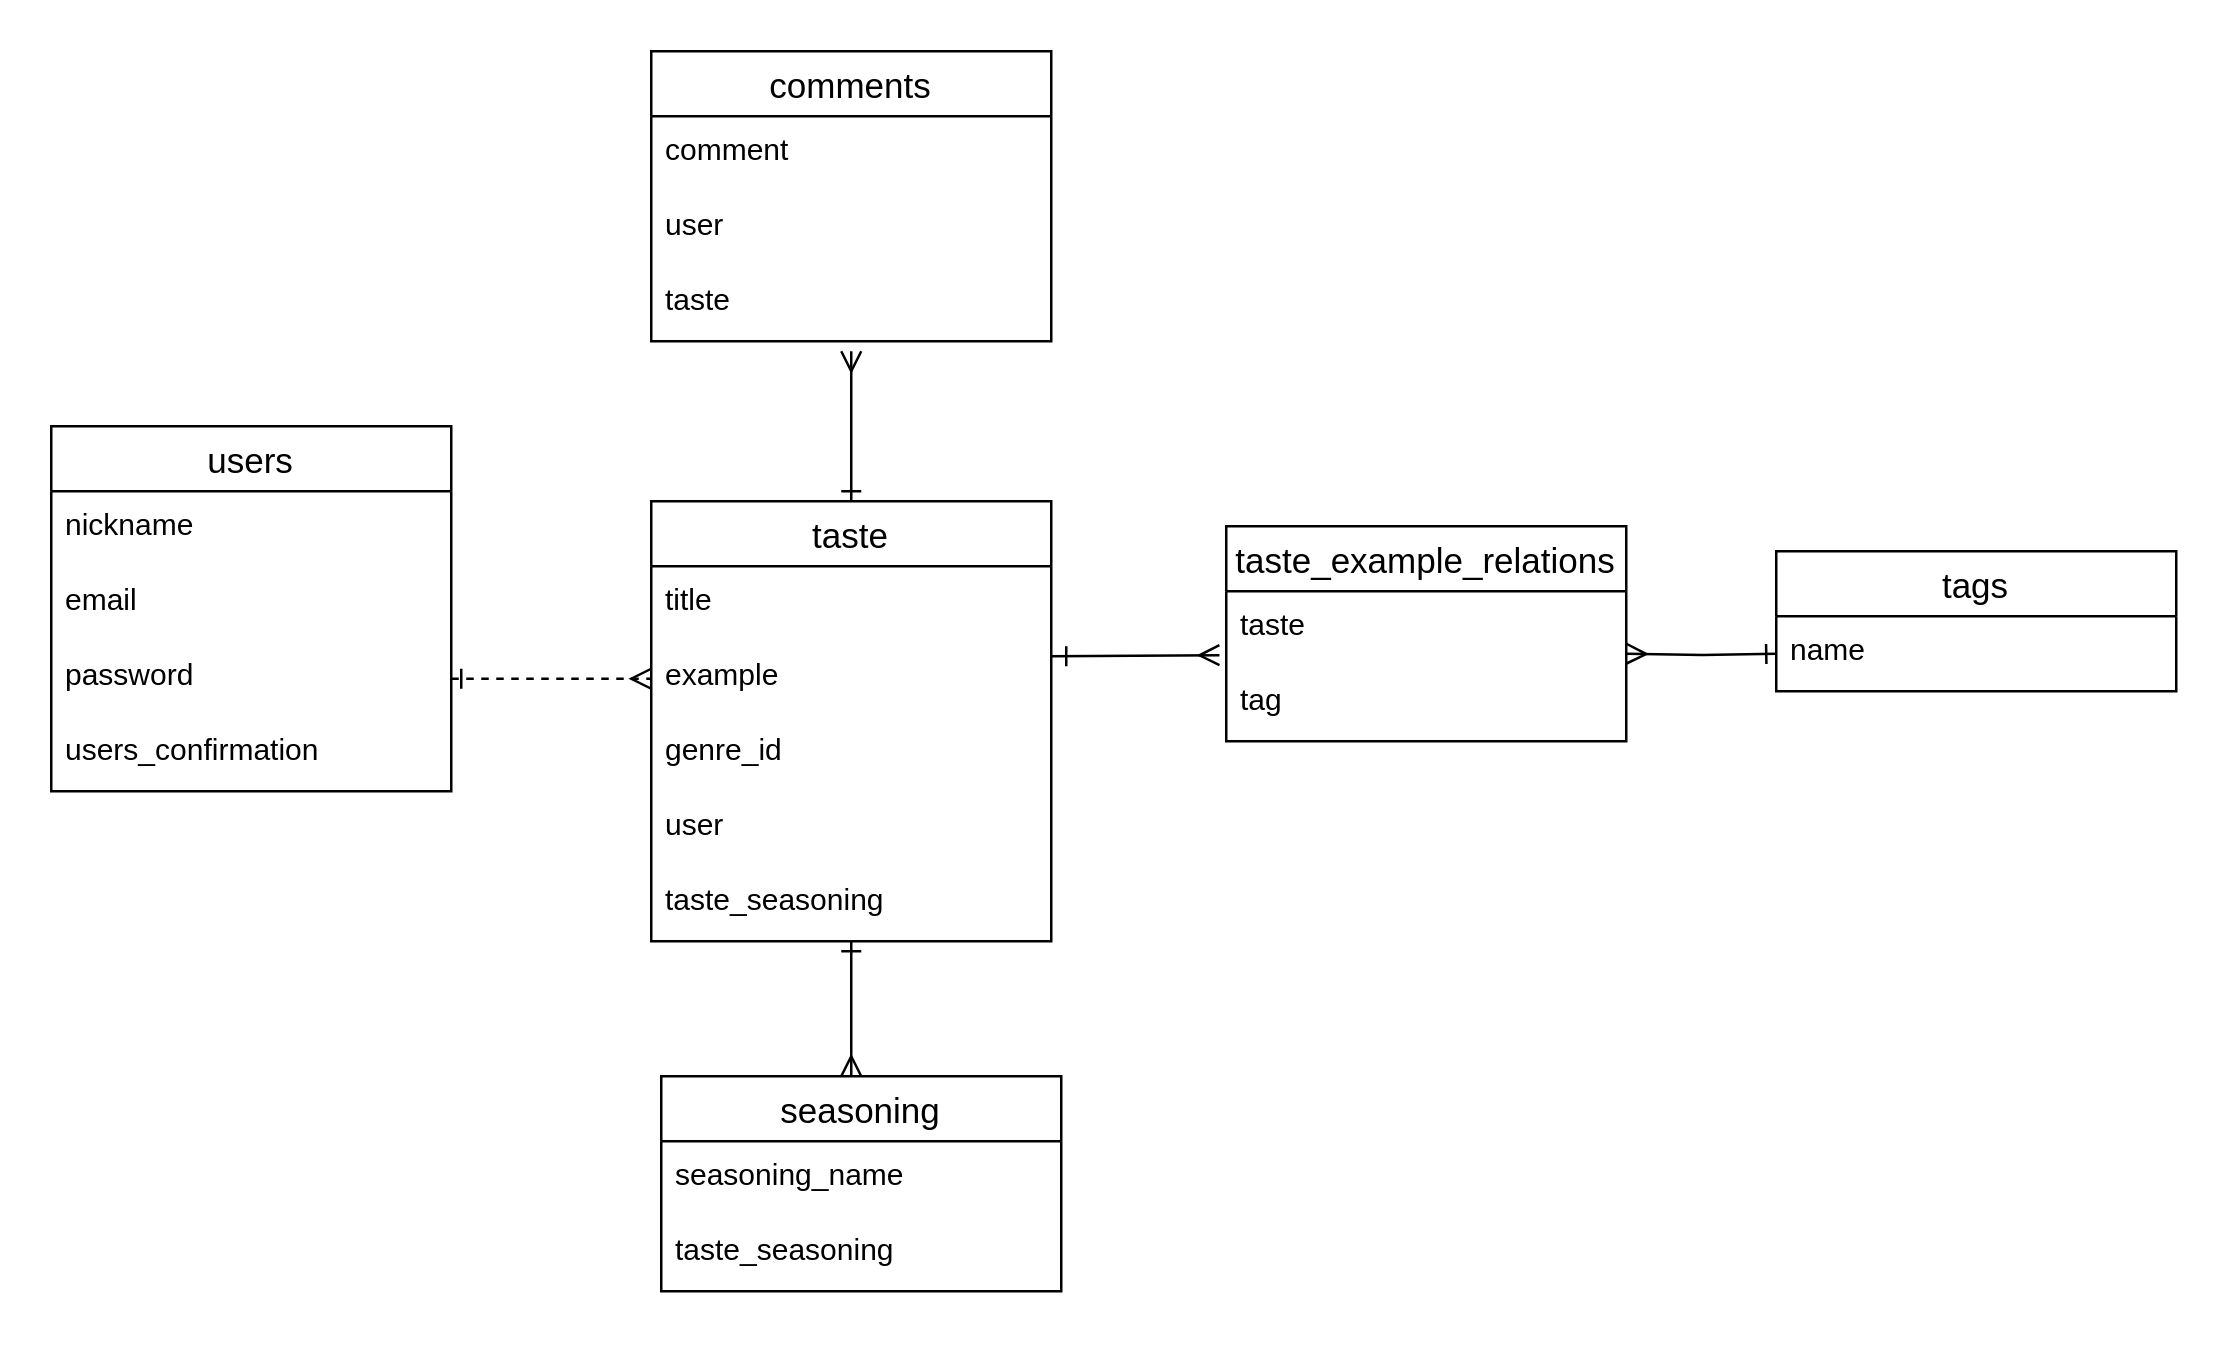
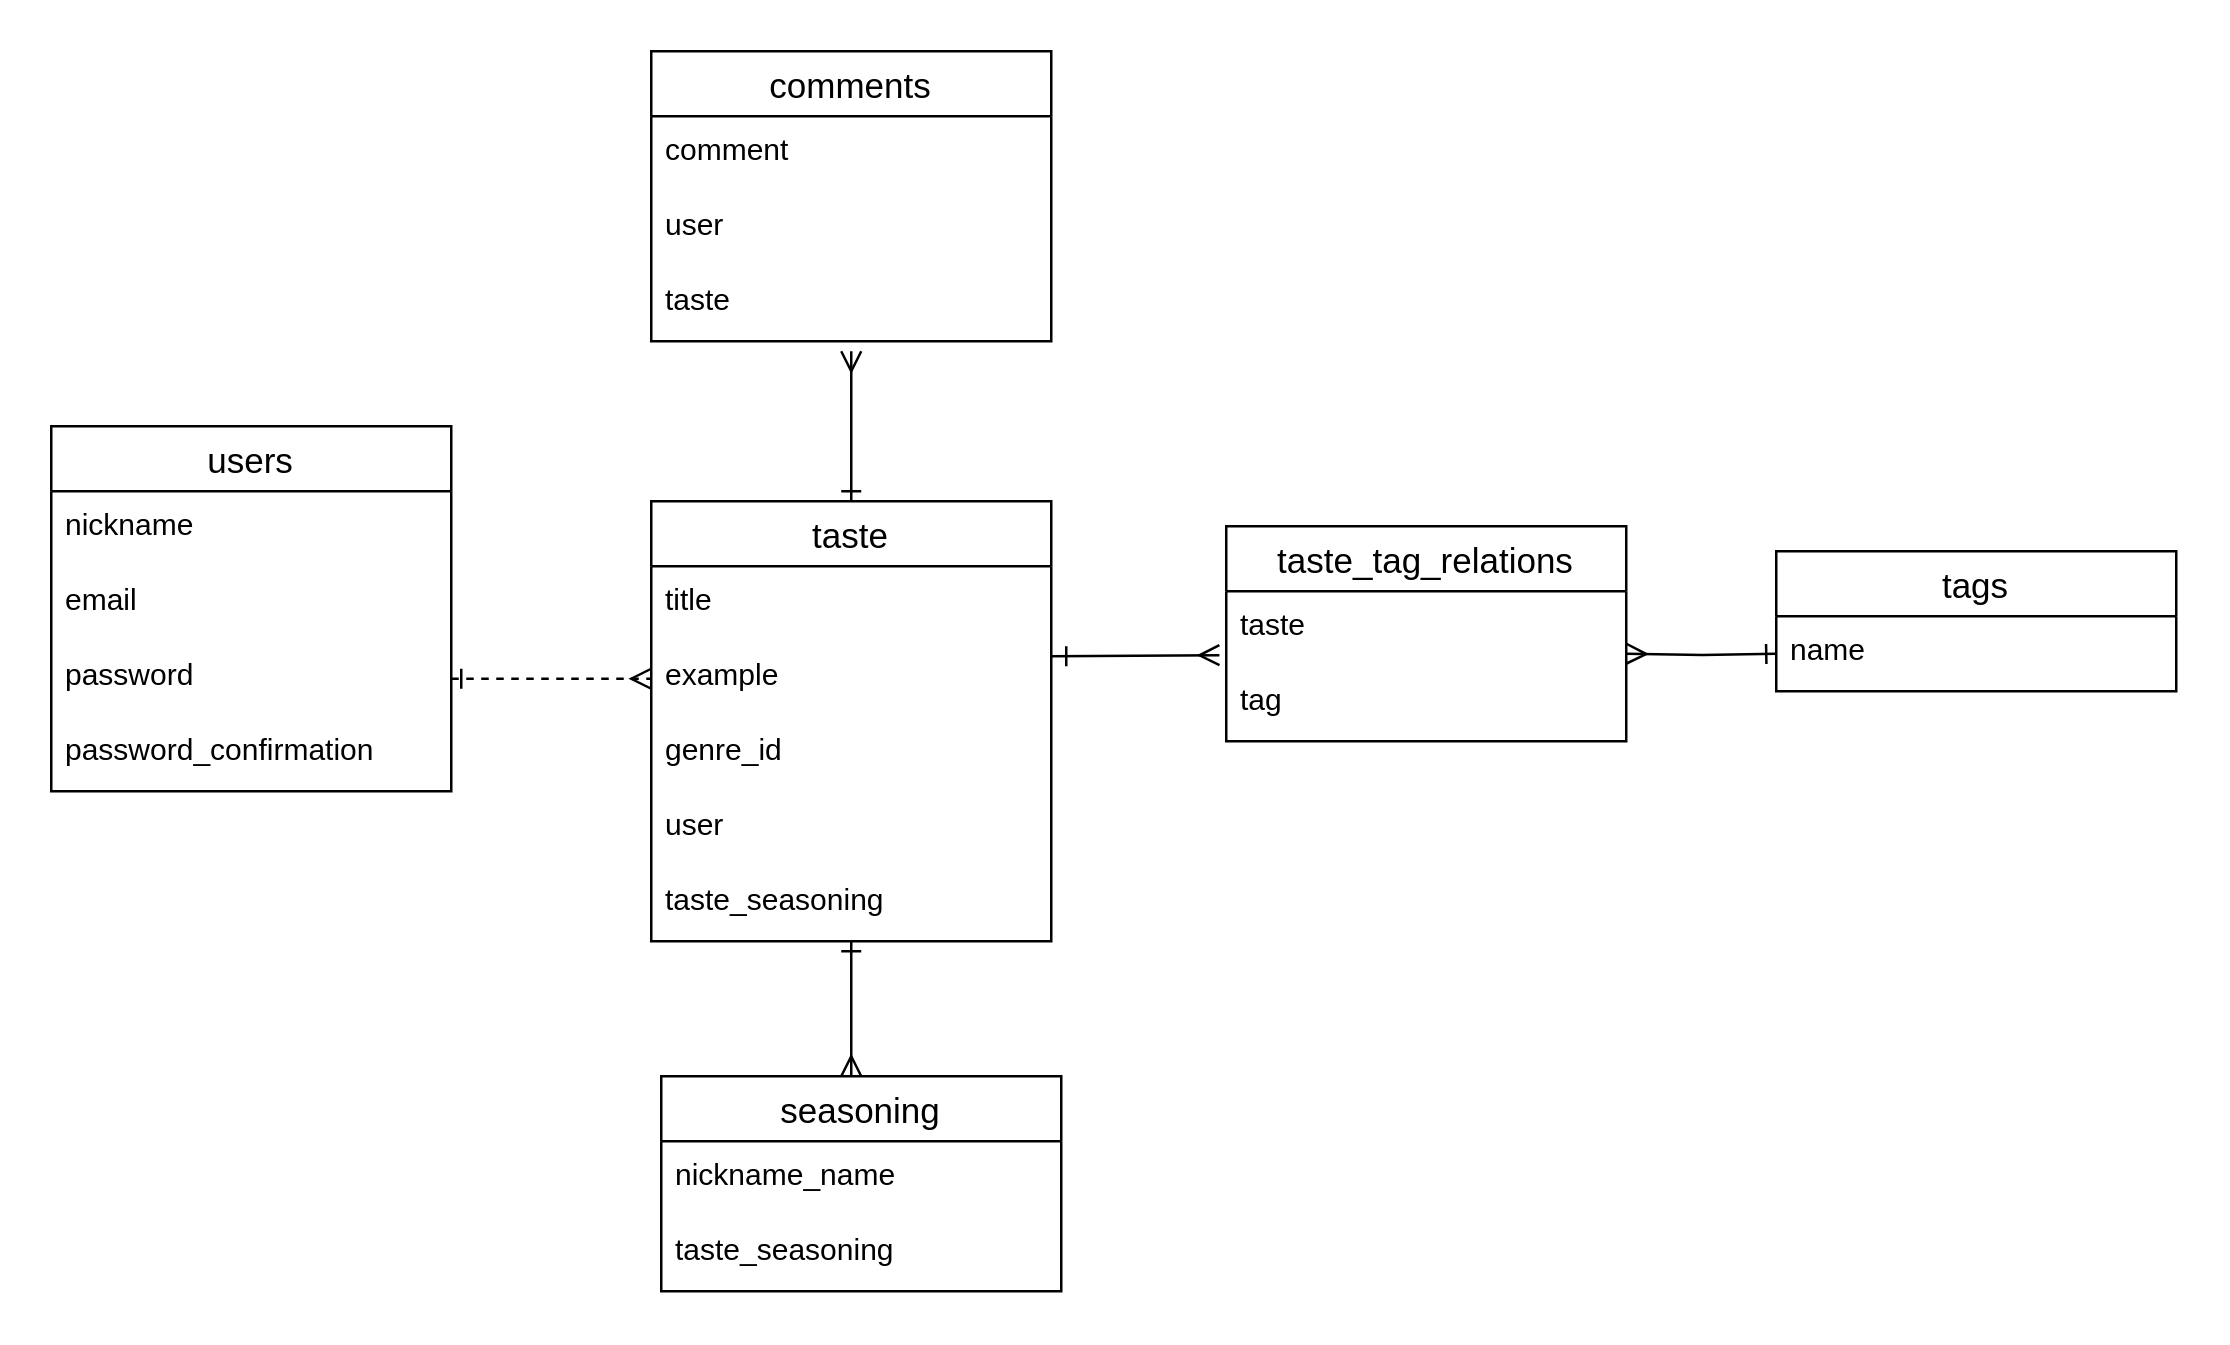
node "taste_example_relations": label "taste_example_relations" -> "taste_tag_relations"
node "users_confirmation": label "users_confirmation" -> "password_confirmation"
node "seasoning_name": label "seasoning_name" -> "nickname_name"
